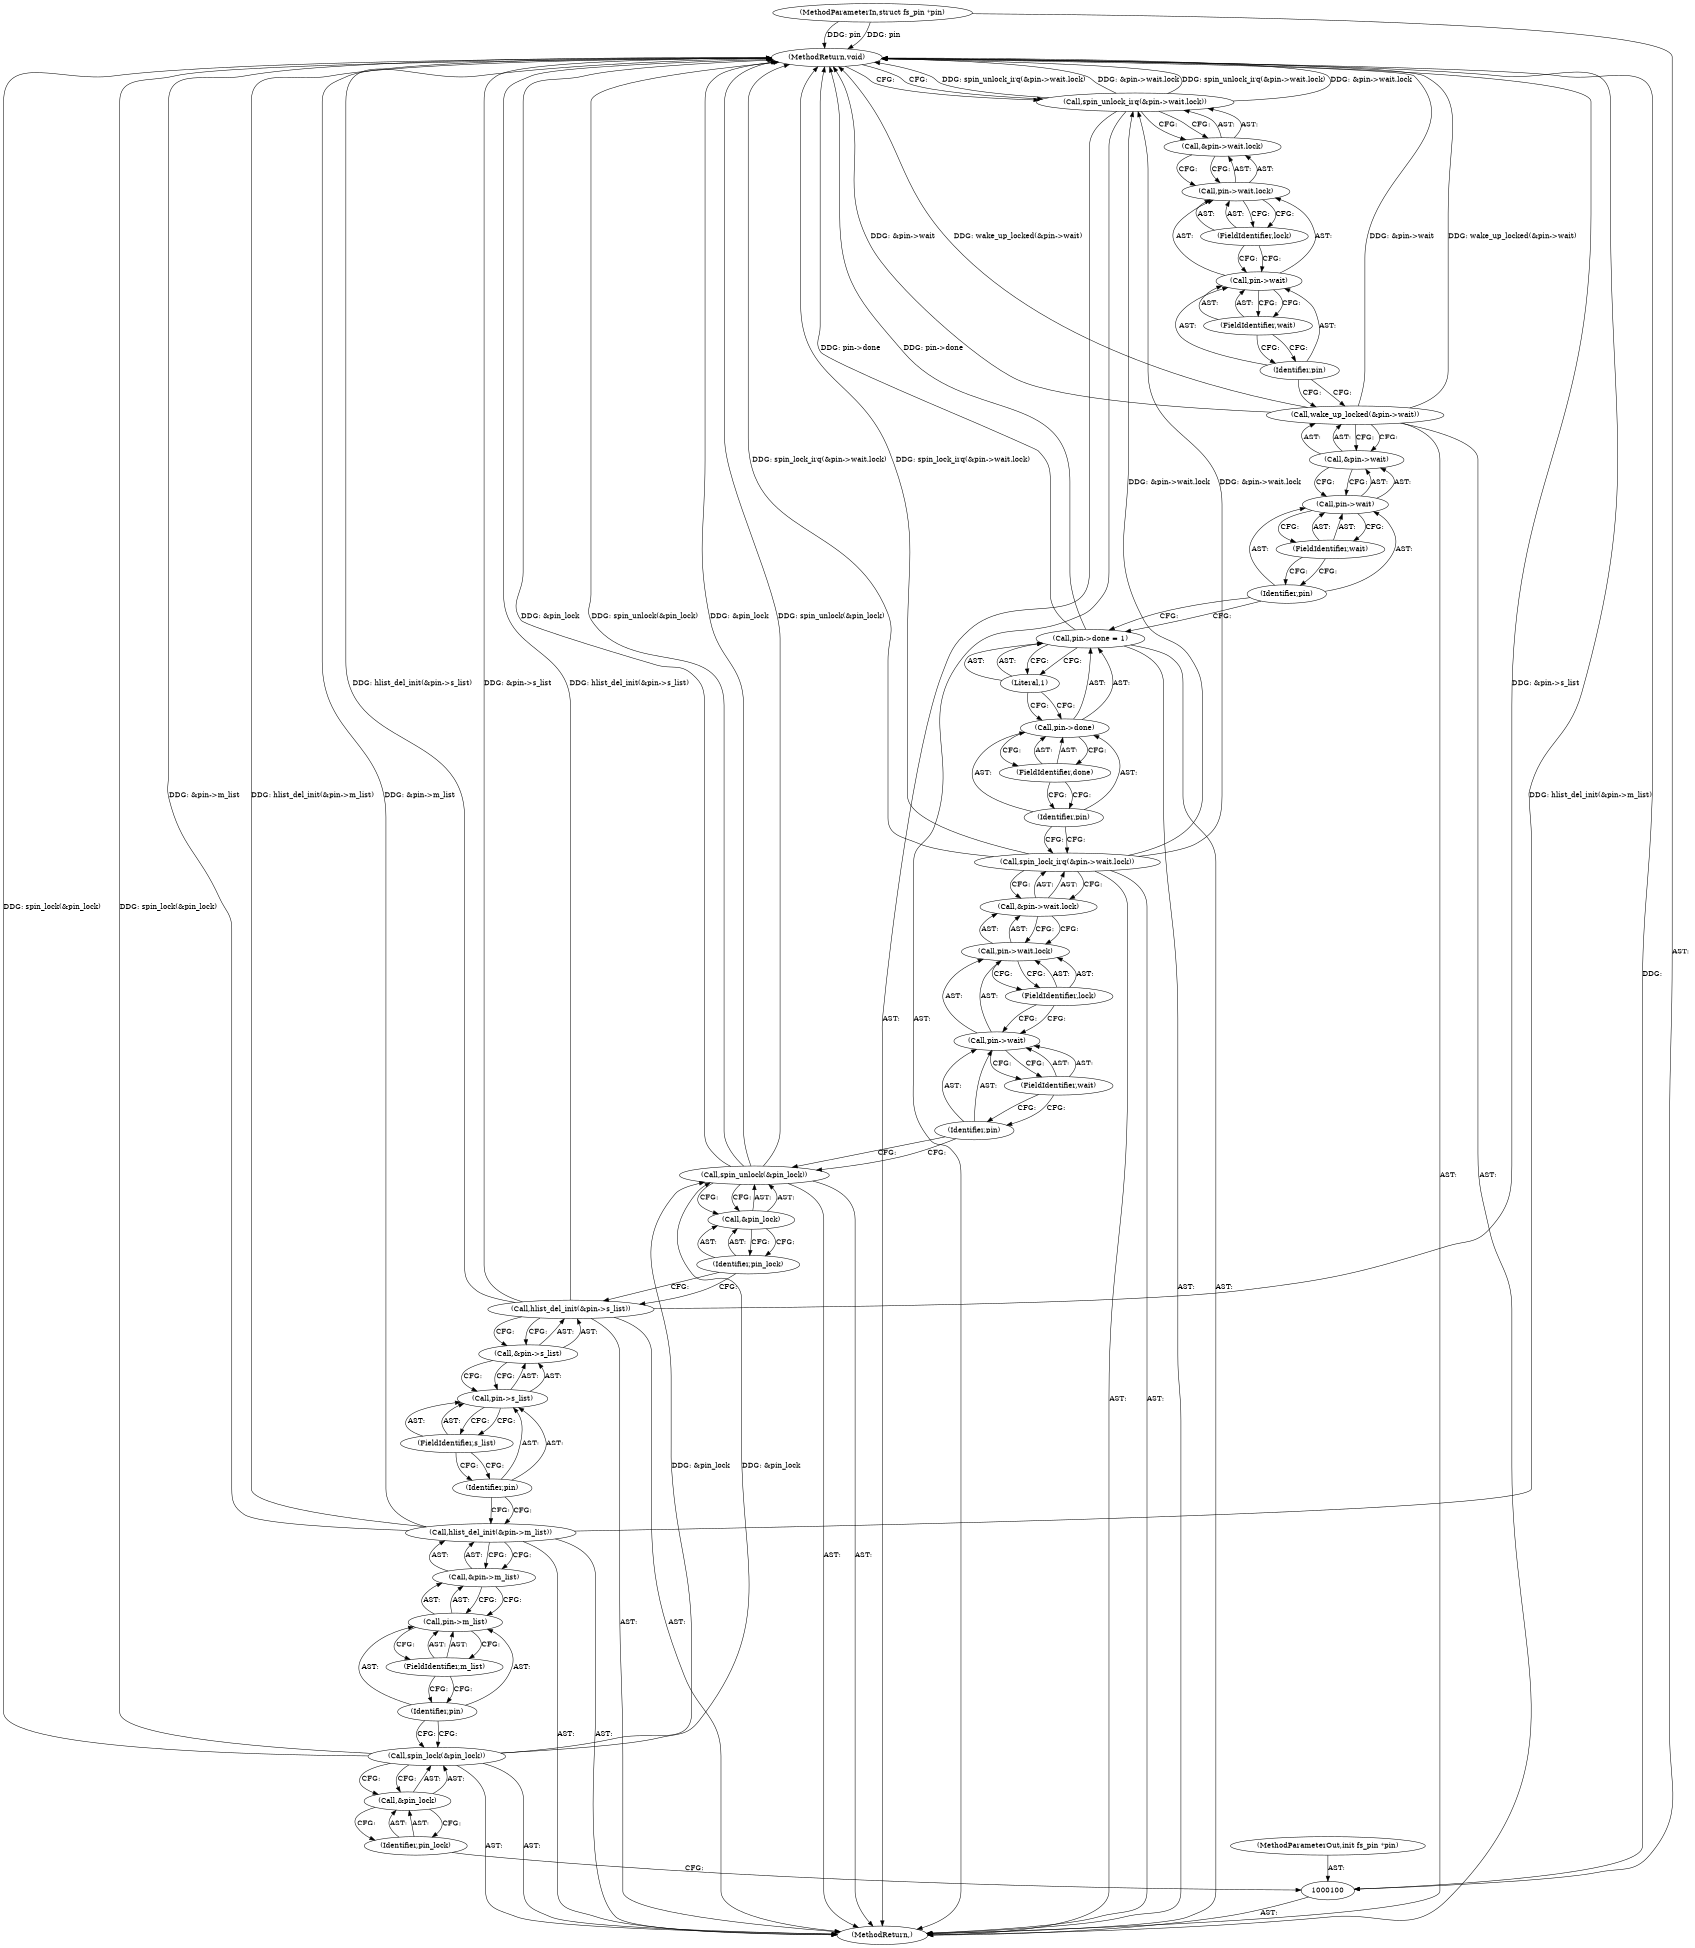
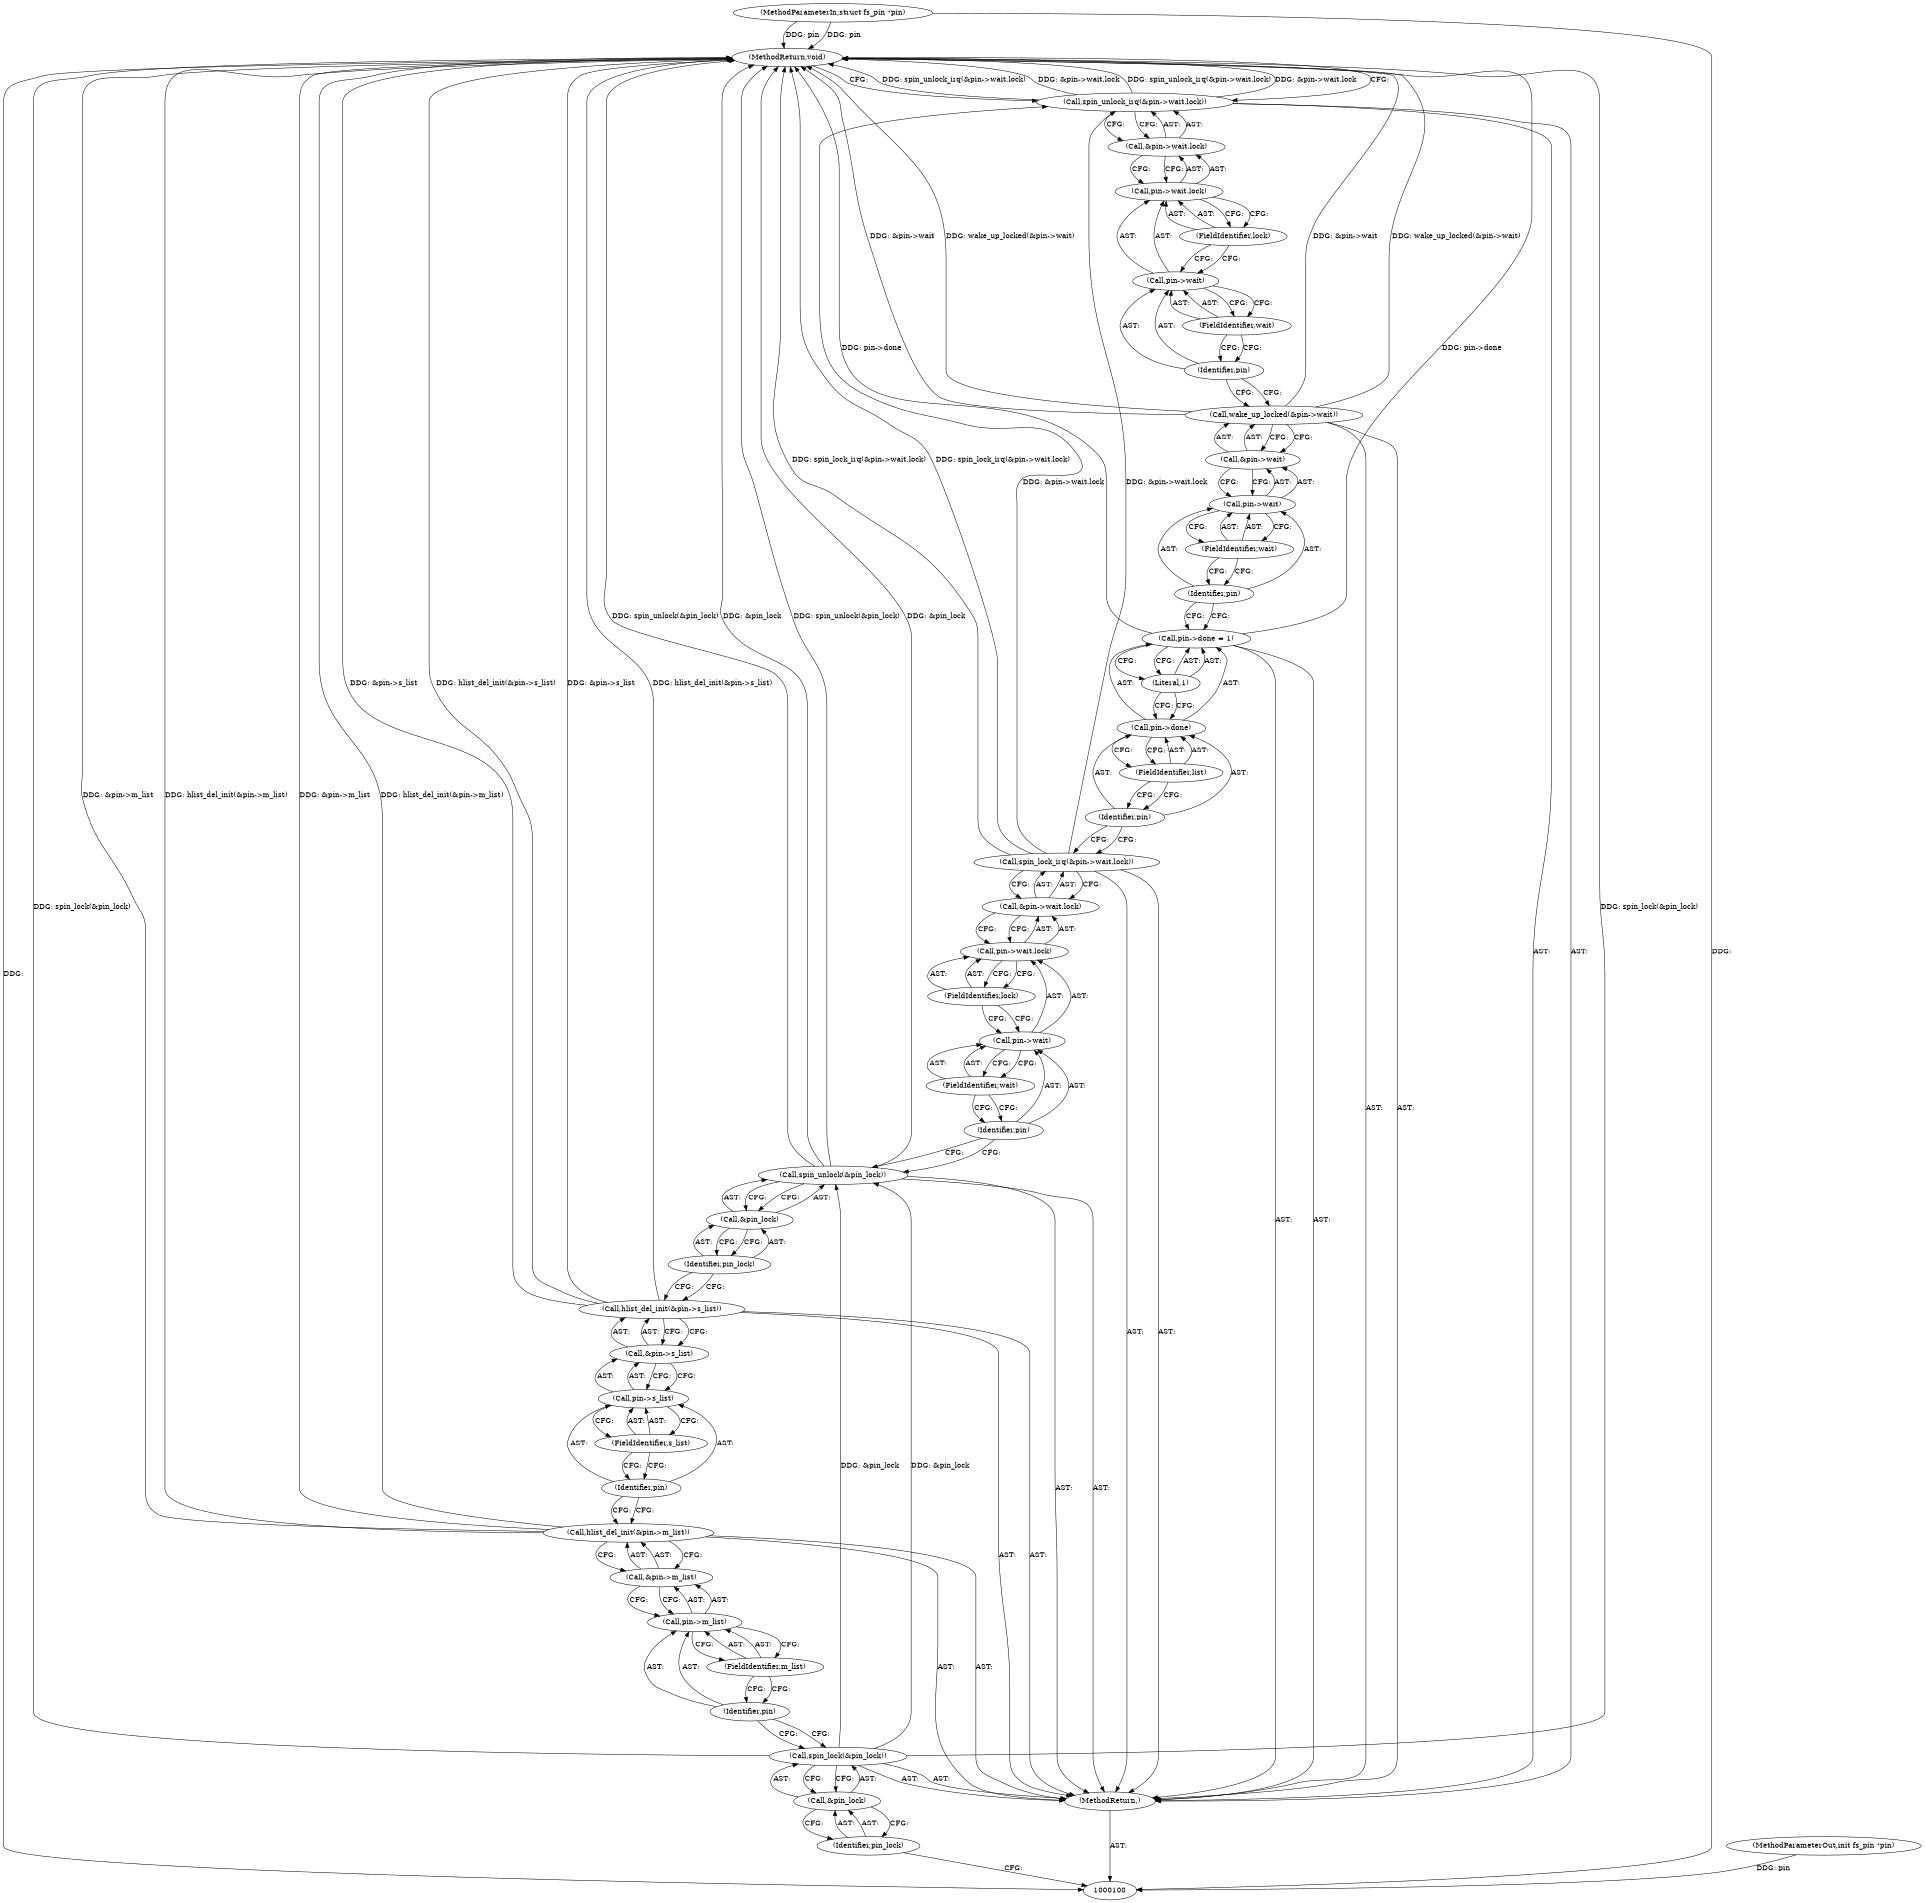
node "(FieldIdentifier,done)": label "(FieldIdentifier,done)" -> "(FieldIdentifier,list)"
edge "(MethodParameterIn,struct fs_pin *pin)" -> "1000100": label "AST: " -> "DDG: "
edge "(MethodParameterOut,init fs_pin *pin)" -> "1000100": label "AST: " -> "DDG: pin"
edge "1000100" -> "(MethodReturn,)": reversed
